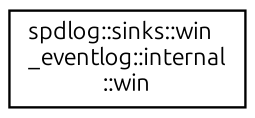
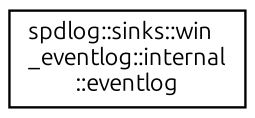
node "spdlog::sinks::win _eventlog::internal ::win": label "spdlog::sinks::win _eventlog::internal ::win" -> "spdlog::sinks::win _eventlog::internal ::eventlog"
